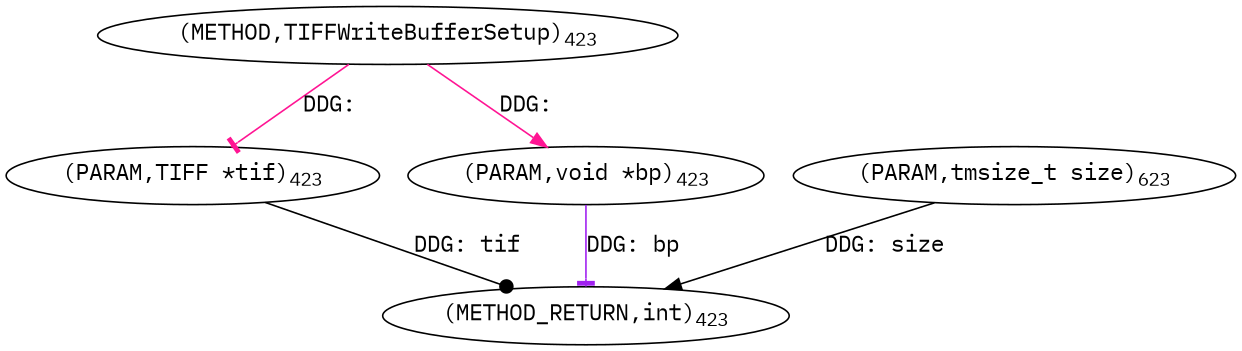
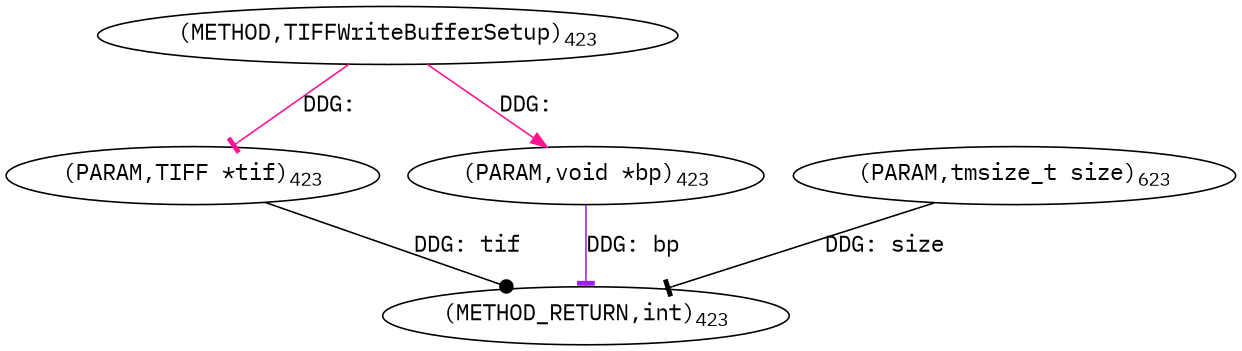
edge "(PARAM,tmsize_t size)" -> "(METHOD_RETURN,int)": arrowhead normal -> tee
